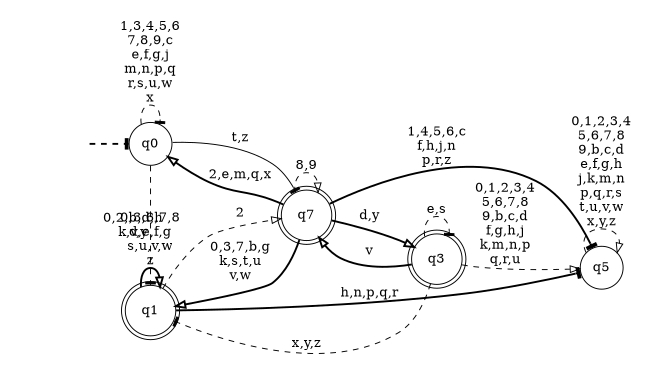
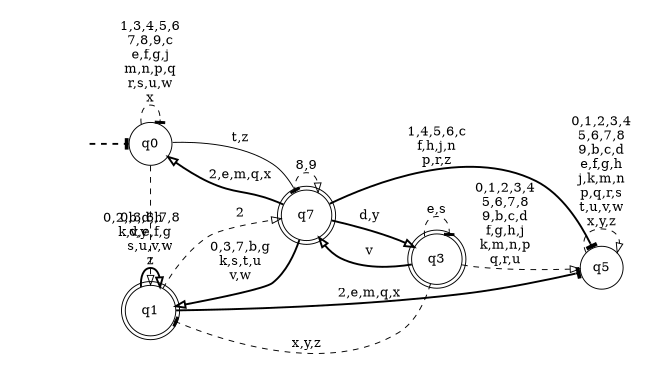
edge "q0" -> "q1": arrowhead tee -> onormal
edge "q1" -> "q5": label "h,n,p,q,r" -> "2,e,m,q,x"
